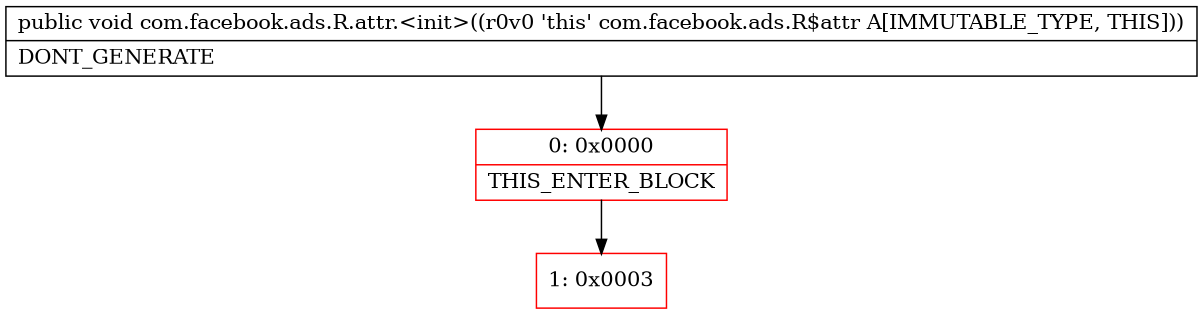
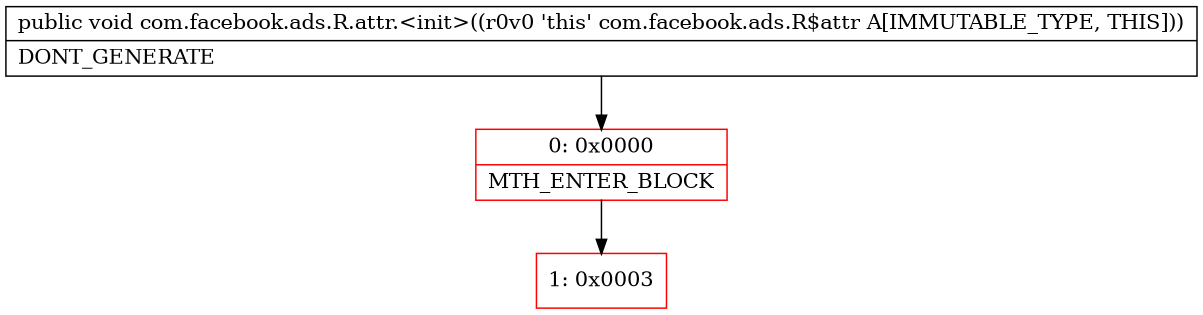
node "0: 0x0000": text "THIS_ENTER_BLOCK" -> "MTH_ENTER_BLOCK"
